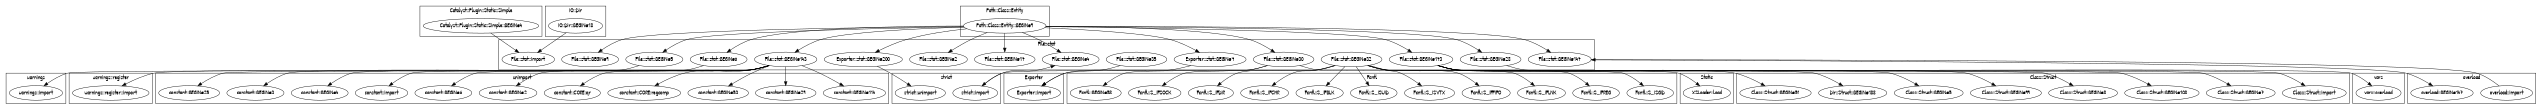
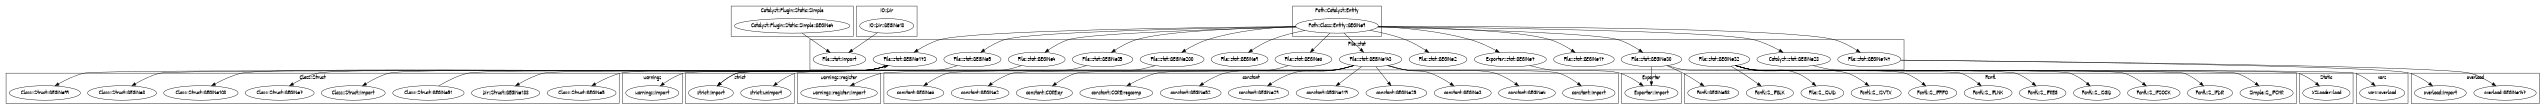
cluster "Path::Class::Entity": label "Path::Class::Entity" -> "Path::Catalyst::Entity"
edge "Path::Class::Entity::BEGIN@9" -> "File::stat::BEGIN@35": added
node "Exporter::stat::BEGIN@200": label "Exporter::stat::BEGIN@200" -> "File::stat::BEGIN@200"
node "File::stat::BEGIN@28": label "File::stat::BEGIN@28" -> "Catalyst::stat::BEGIN@28"
edge "overload::import" -> "File::stat::BEGIN@147": reversed
edge "strict::import" -> "File::stat::BEGIN@4": reversed
edge "File::stat::BEGIN@173" -> "Class::Struct::BEGIN@51": reversed
cluster "unimport": label "unimport" -> "constant"
node "constant::BEGIN@53": label "constant::BEGIN@53" -> "constant::BEGIN@52"
node "constant::BEGIN@114": label "constant::BEGIN@114" -> "constant::BEGIN@119"
node "Fcntl::S_IFCHR": label "Fcntl::S_IFCHR" -> "Simple::S_IFCHR"
node "Fcntl::S_ISUID": label "Fcntl::S_ISUID" -> "File::S_ISUID"
